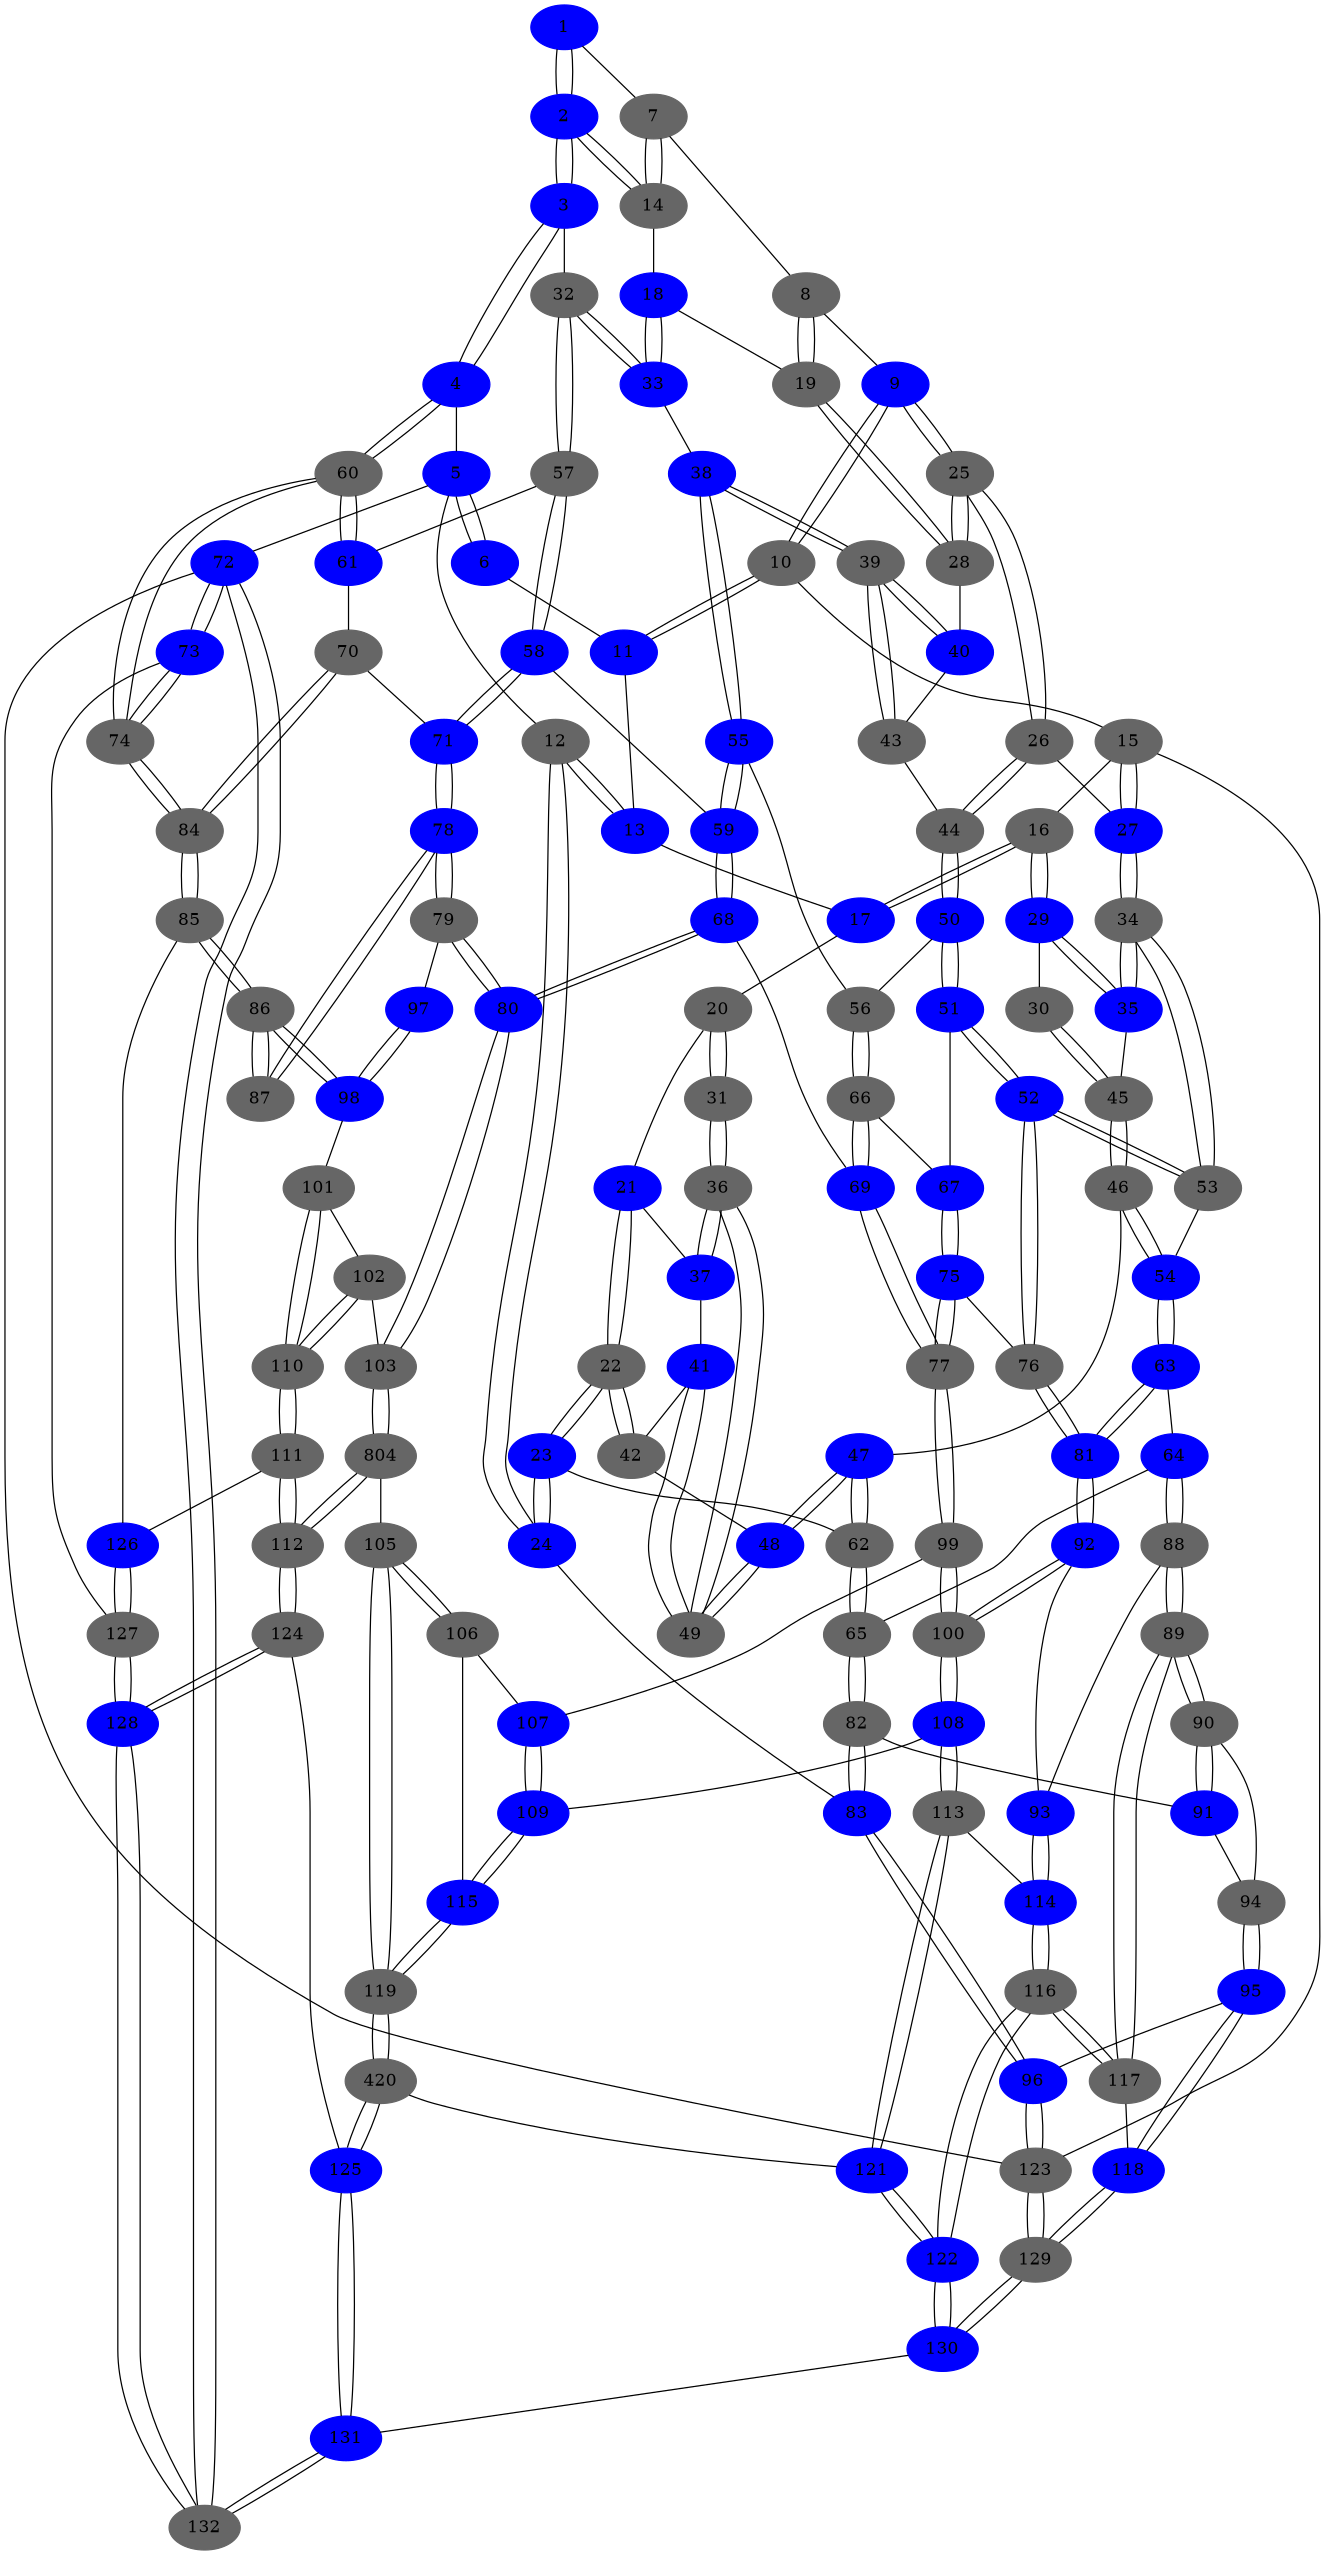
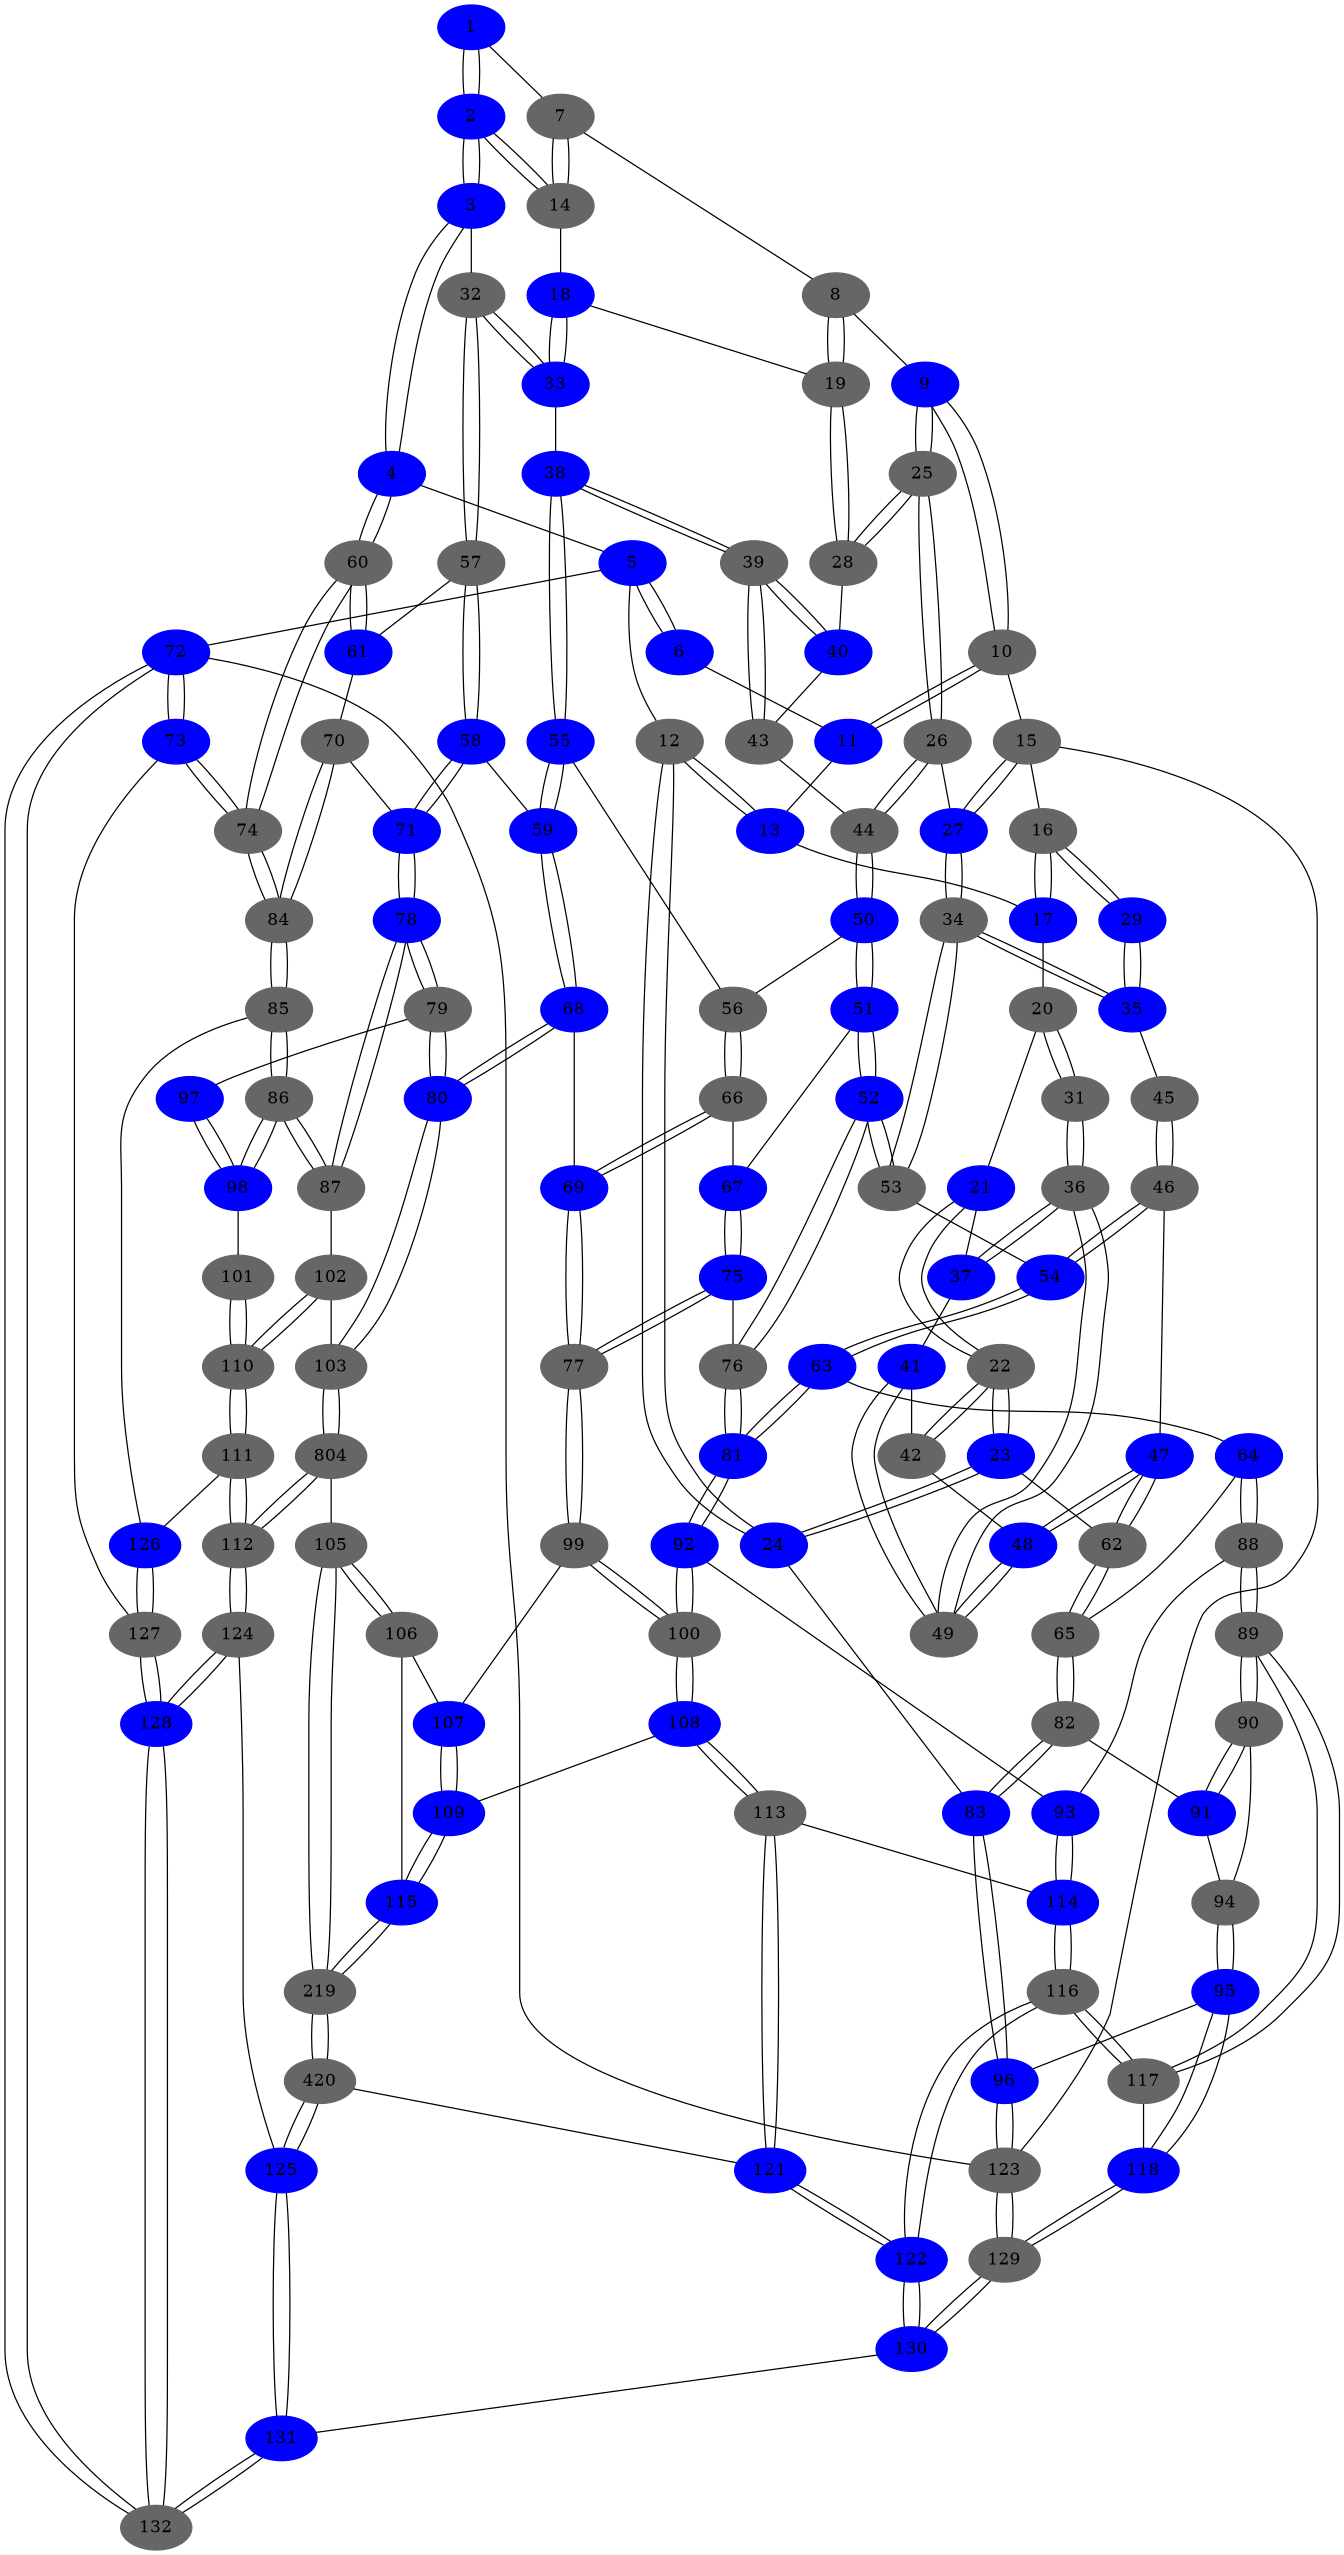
node "30": removed
edge "101" -- "102": now "87" -- "102"
node "119": label "119" -> "219"
